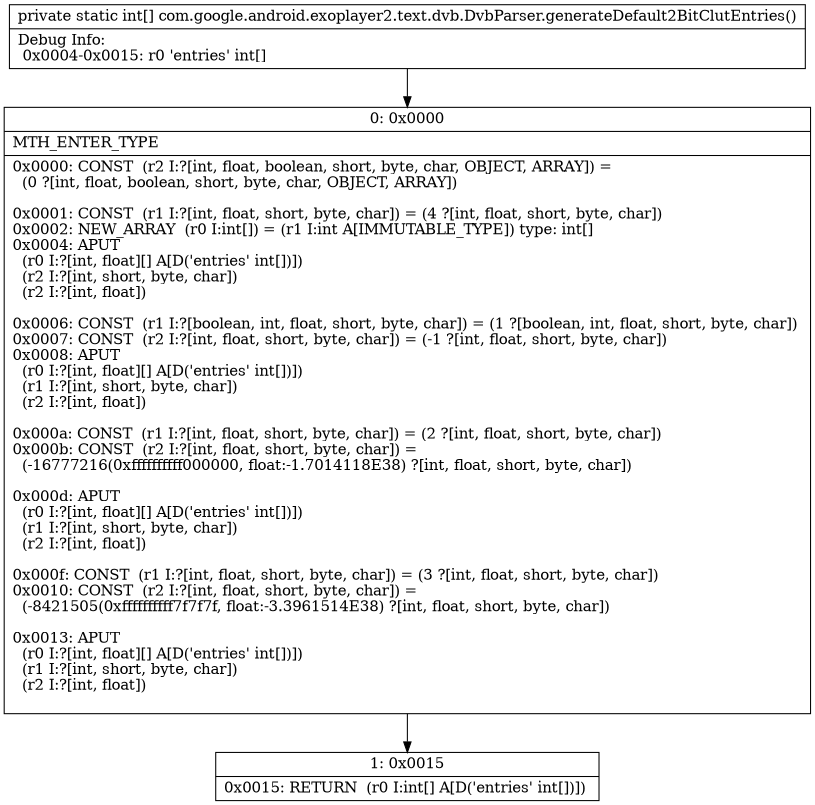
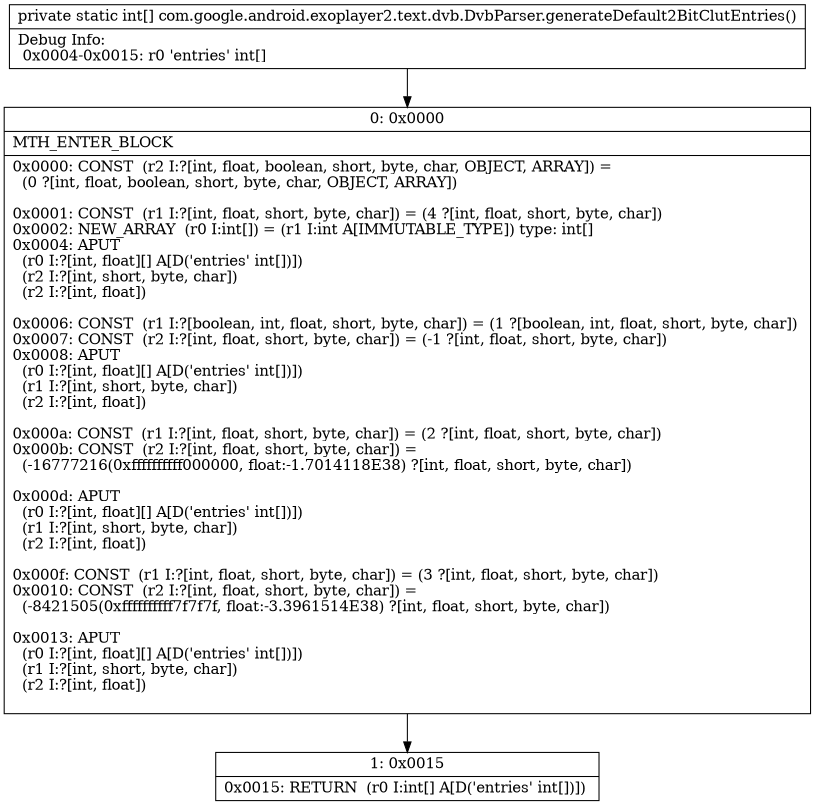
node "0: 0x0000": text "MTH_ENTER_TYPE" -> "MTH_ENTER_BLOCK"
